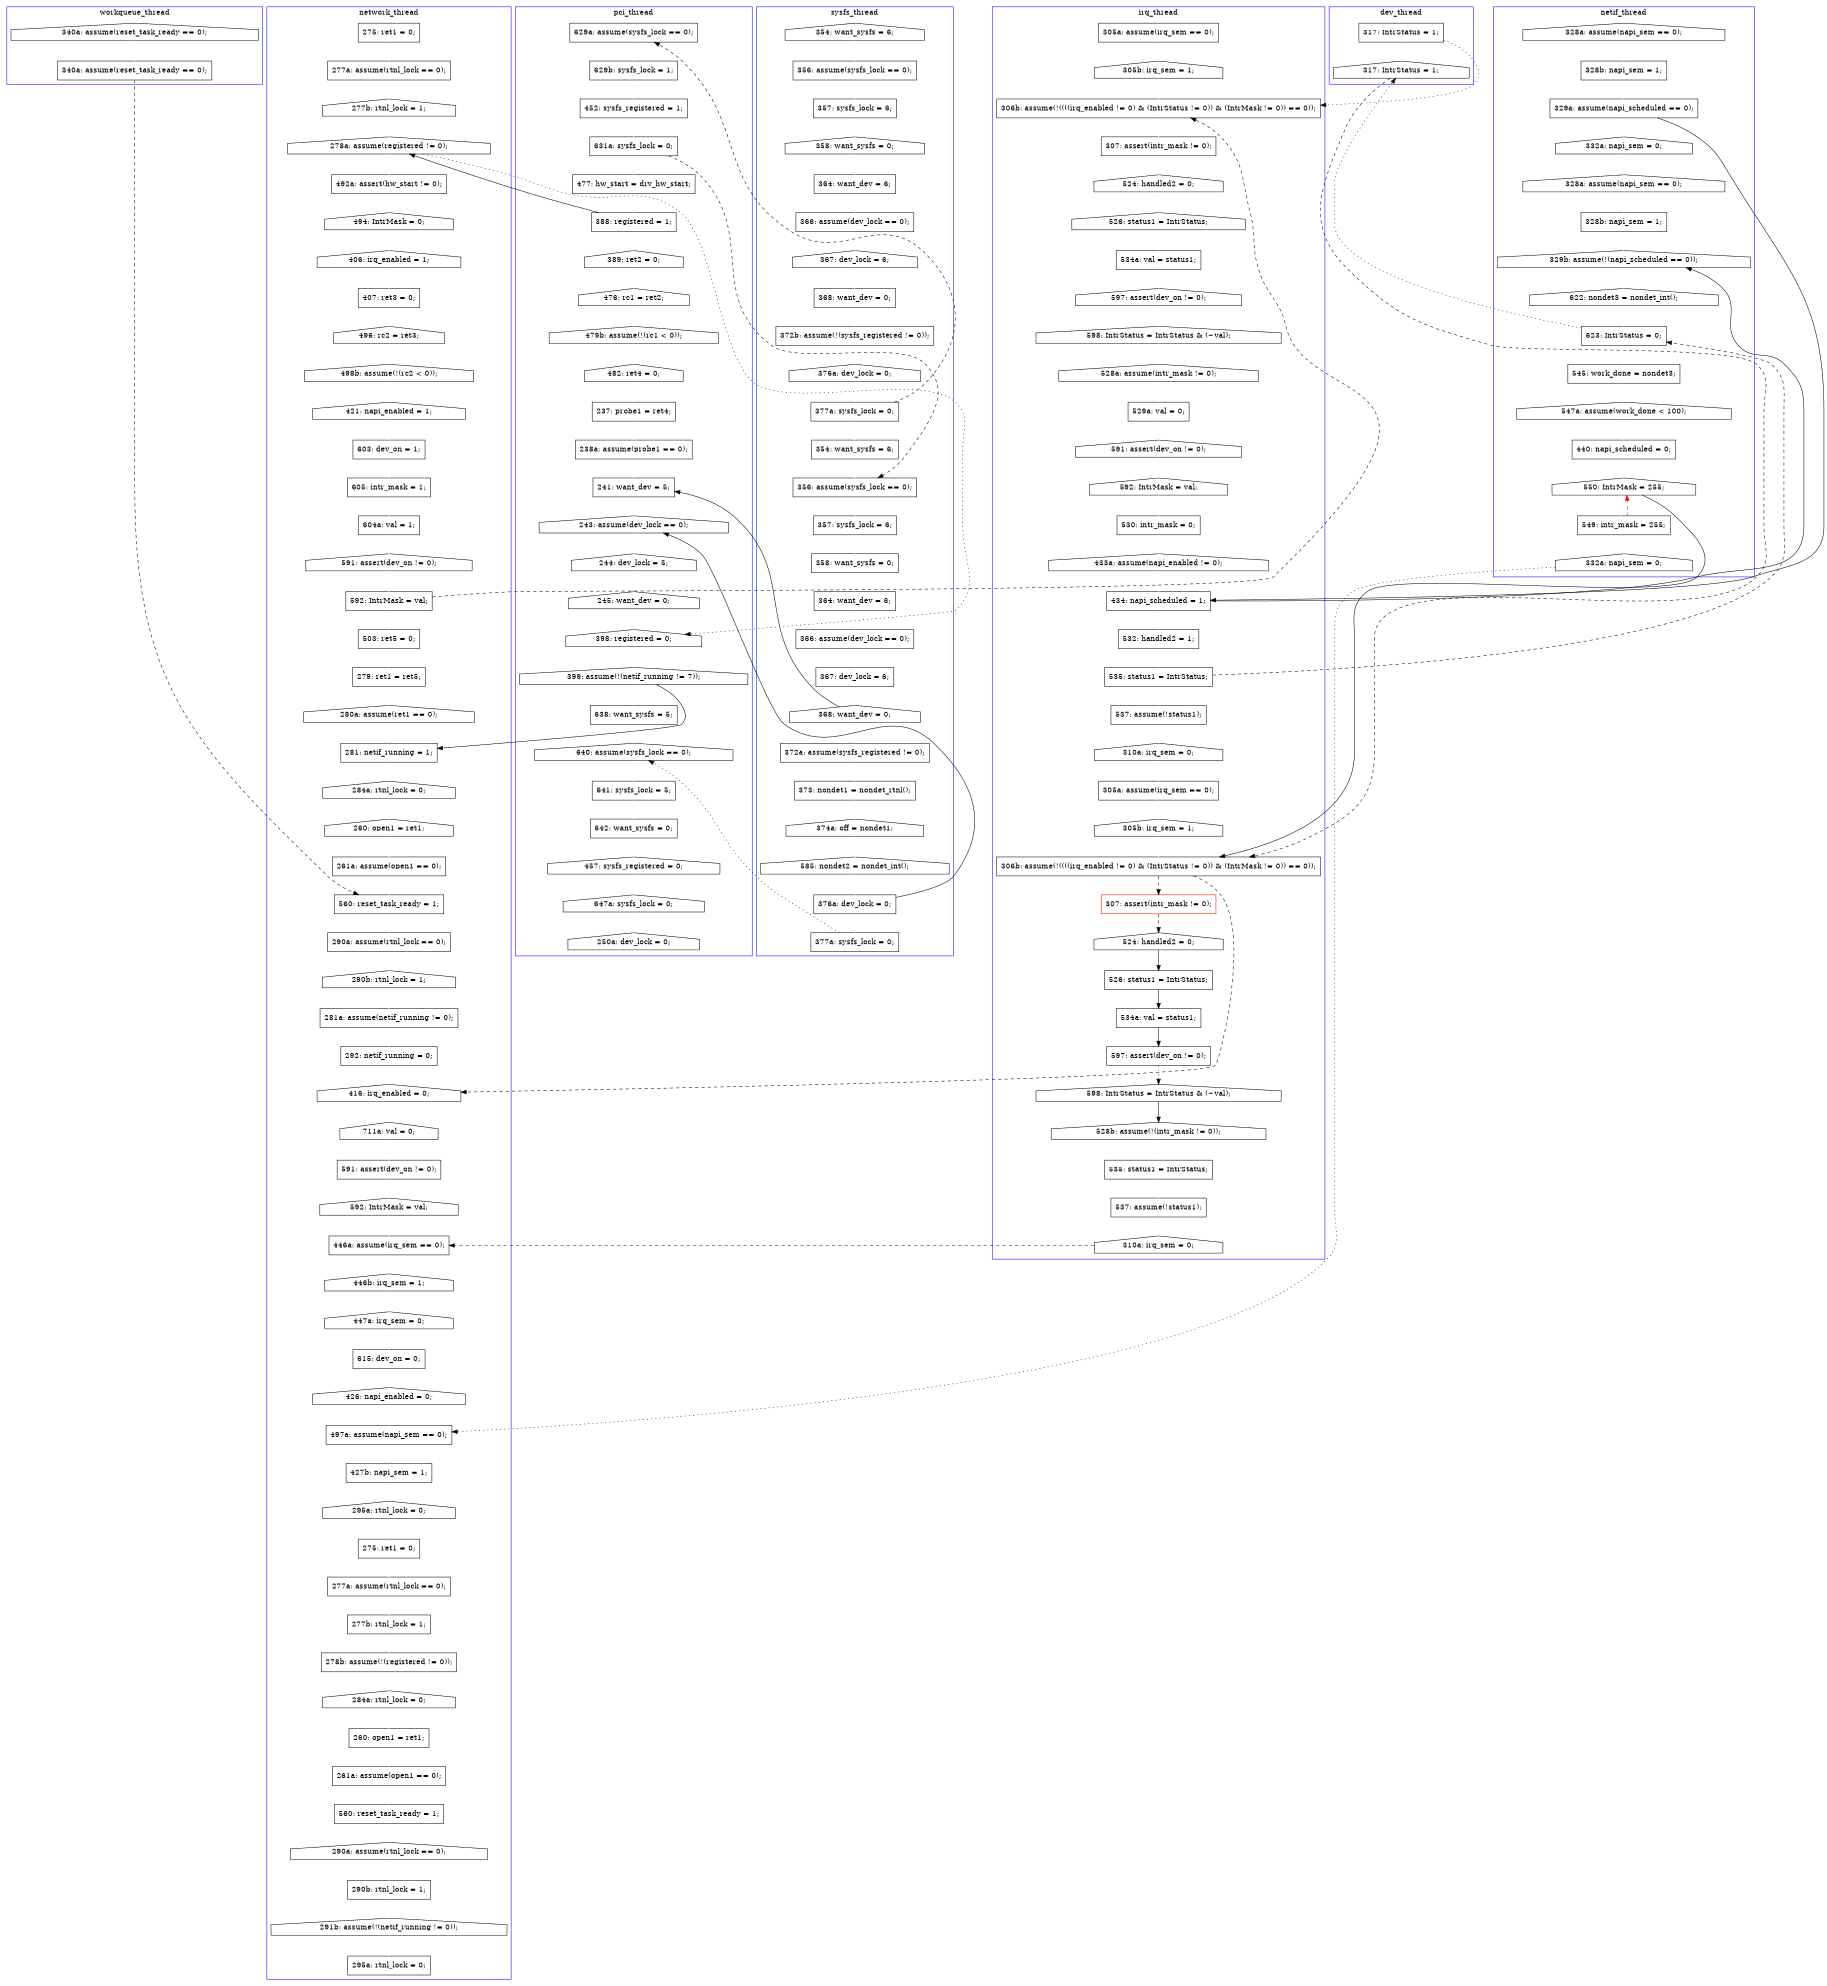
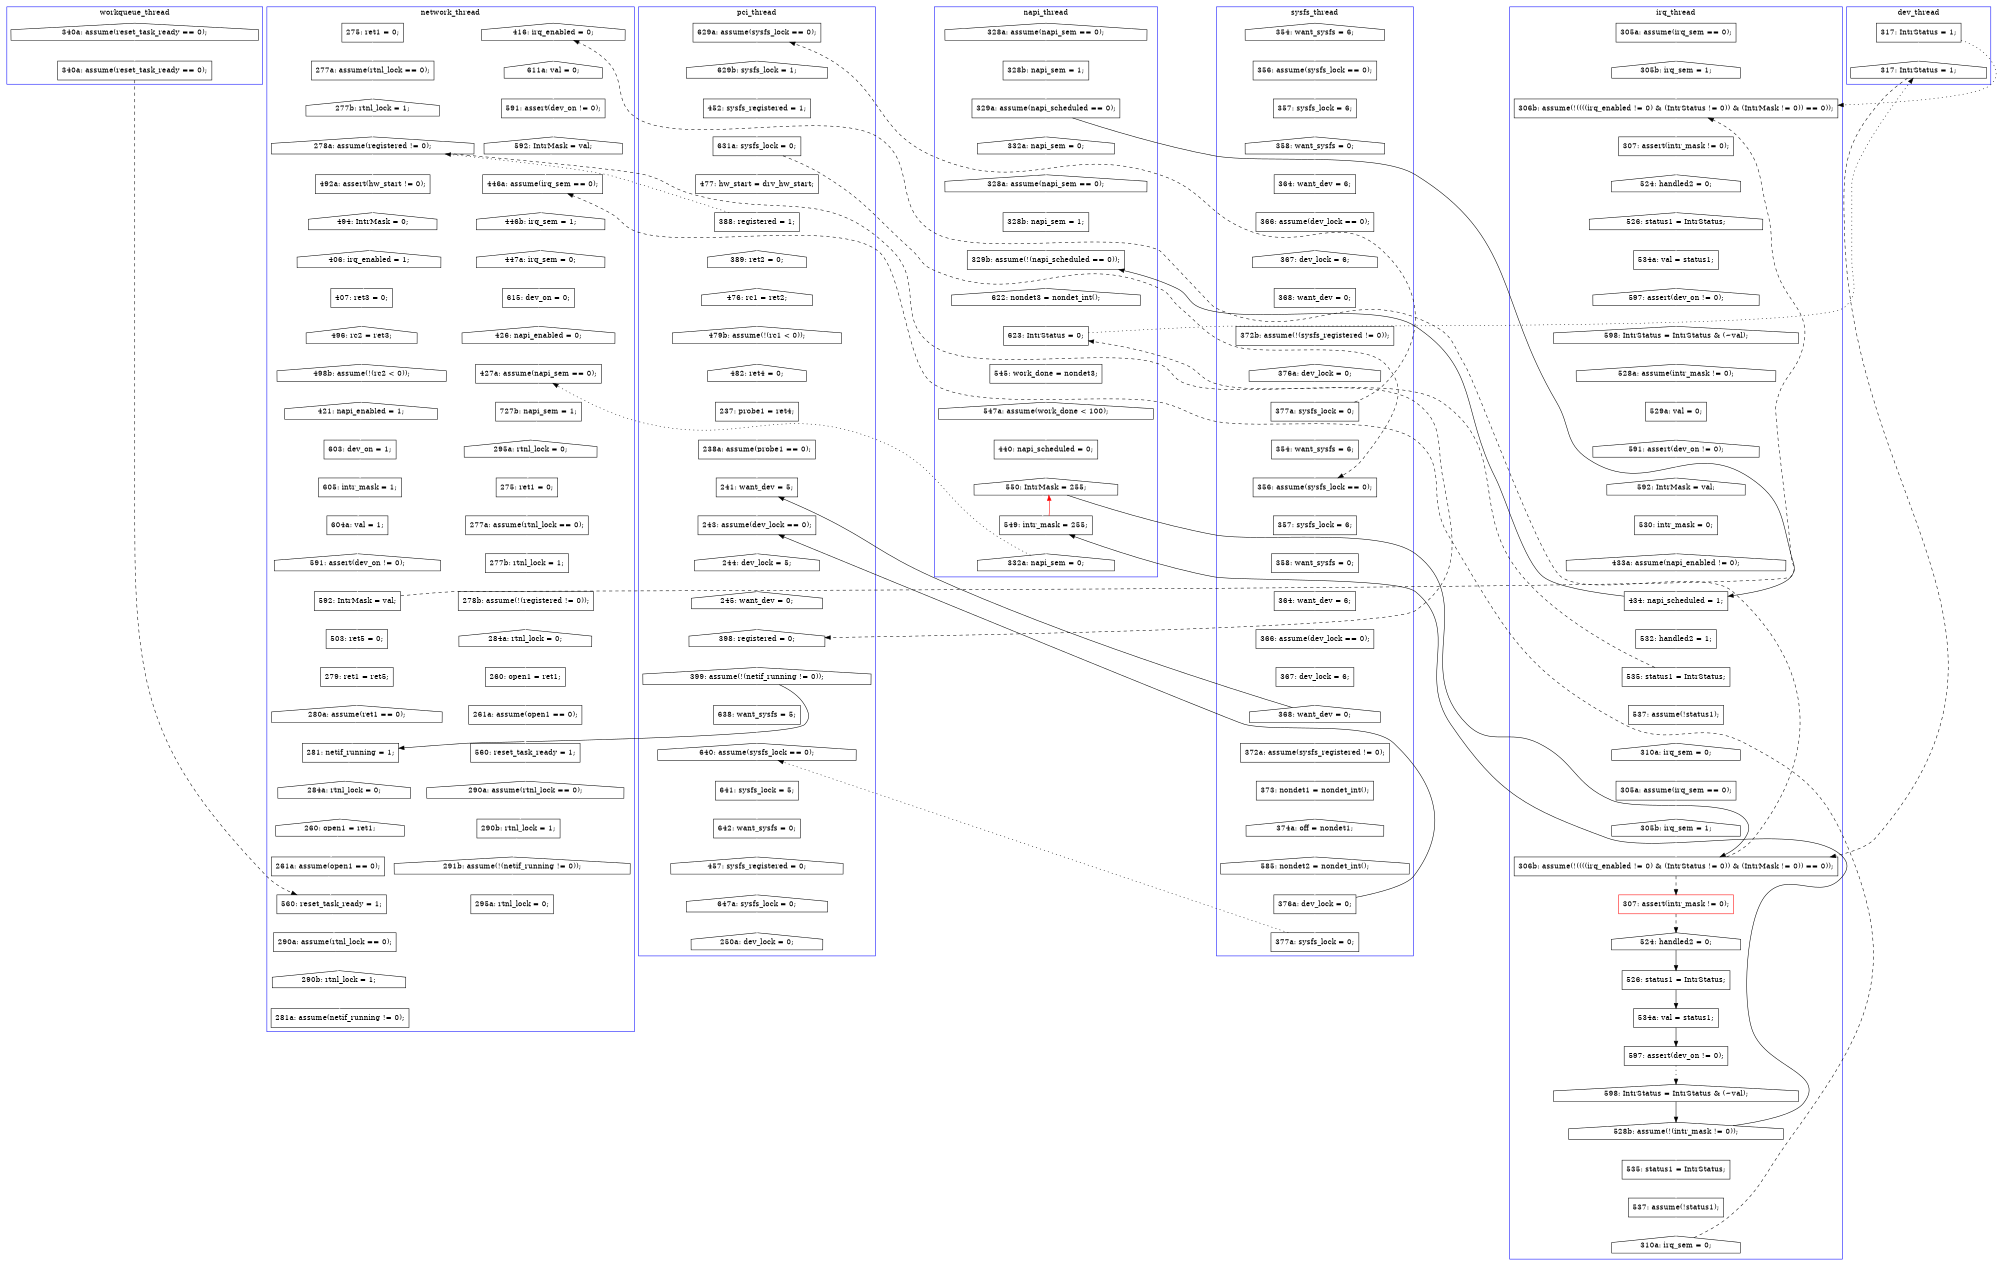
cluster "netif_thread": label "netif_thread" -> "napi_thread"
node "629b: sysfs_lock = 1;": shape box -> house
edge "388: registered = 1;" -> "278a: assume(registered != 0);": style solid -> dotted
node "329b: assume(!(napi_scheduled == 0));": shape house -> box
edge "278a: assume(registered != 0);" -> "398: registered = 0;": style dotted -> dashed
edge "549: intr_mask = 255;" -> "550: IntrMask = 255;": style dashed -> solid
node "243: assume(dev_lock == 0);": shape house -> box
node "399: assume(!(netif_running != 7));": label "399: assume(!(netif_running != 7));" -> "399: assume(!(netif_running != 0));"
node "373: nondet1 = nondet_rtnl();": label "373: nondet1 = nondet_rtnl();" -> "373: nondet1 = nondet_int();"
edge "528b: assume(!(intr_mask != 0));" -> "549: intr_mask = 255;": added
node "292: netif_running = 0;": removed
node "711a: val = 0;": label "711a: val = 0;" -> "611a: val = 0;"
node "497a: assume(napi_sem == 0);": label "497a: assume(napi_sem == 0);" -> "427a: assume(napi_sem == 0);"
node "427b: napi_sem = 1;": label "427b: napi_sem = 1;" -> "727b: napi_sem = 1;"
